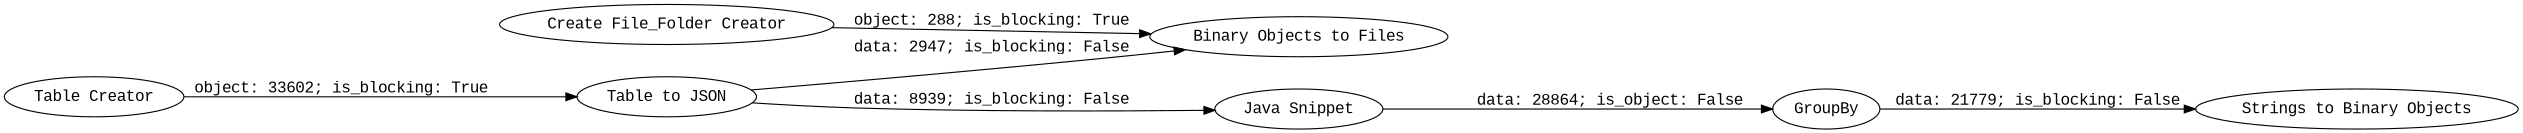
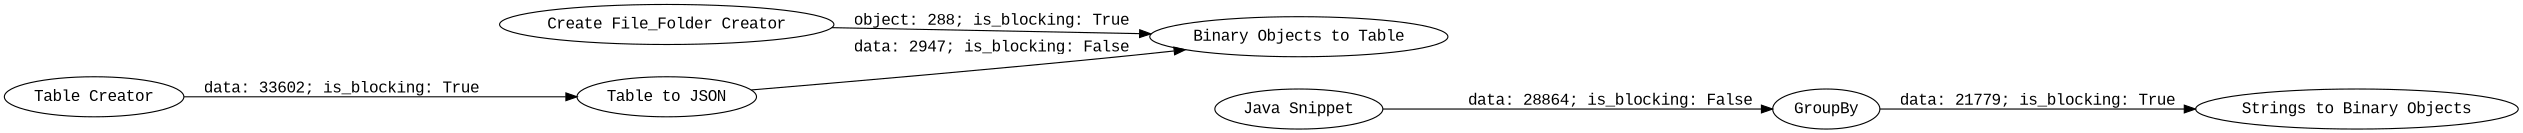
node "Binary Objects to Files": label "Binary Objects to Files" -> "Binary Objects to Table"
edge "Table Creator" -> "Table to JSON": label "object: 33602; is_blocking: True" -> "data: 33602; is_blocking: True"
edge "Java Snippet" -> "GroupBy": label "data: 28864; is_object: False" -> "data: 28864; is_blocking: False"
edge "GroupBy" -> "Strings to Binary Objects": label "data: 21779; is_blocking: False" -> "data: 21779; is_blocking: True"
edge "Table to JSON" -> "Java Snippet": removed, label "data: 8939; is_blocking: False"
